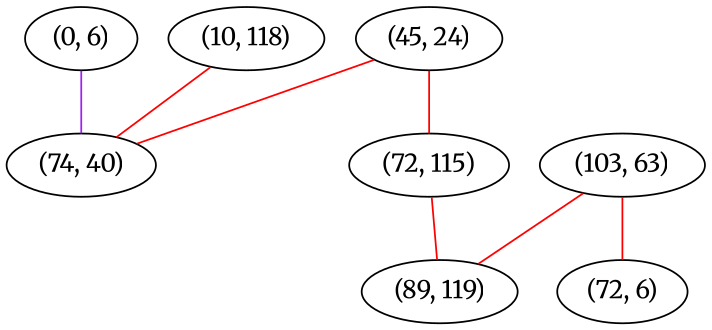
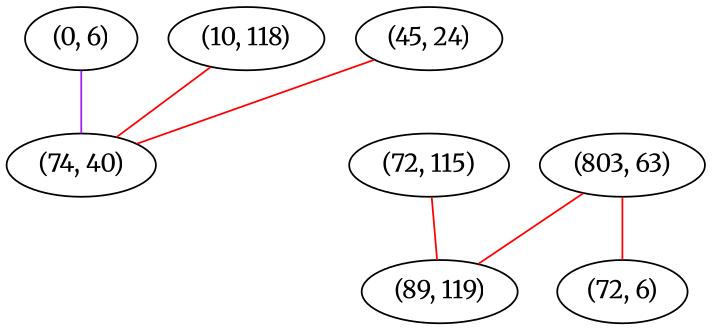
edge "(45, 24)" -- "(72, 115)": removed
node "(103, 63)": label "(103, 63)" -> "(803, 63)"
